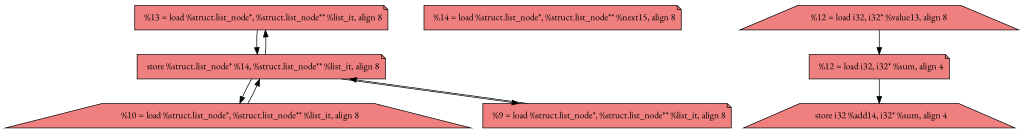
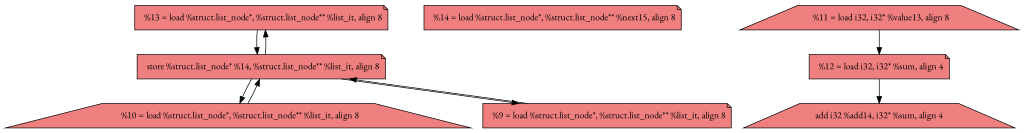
node "%12 = load i32, i32* %value13, align 8": label "%12 = load i32, i32* %value13, align 8" -> "%11 = load i32, i32* %value13, align 8"
node "store i32 %add14, i32* %sum, align 4": label "store i32 %add14, i32* %sum, align 4" -> "add i32 %add14, i32* %sum, align 4"
